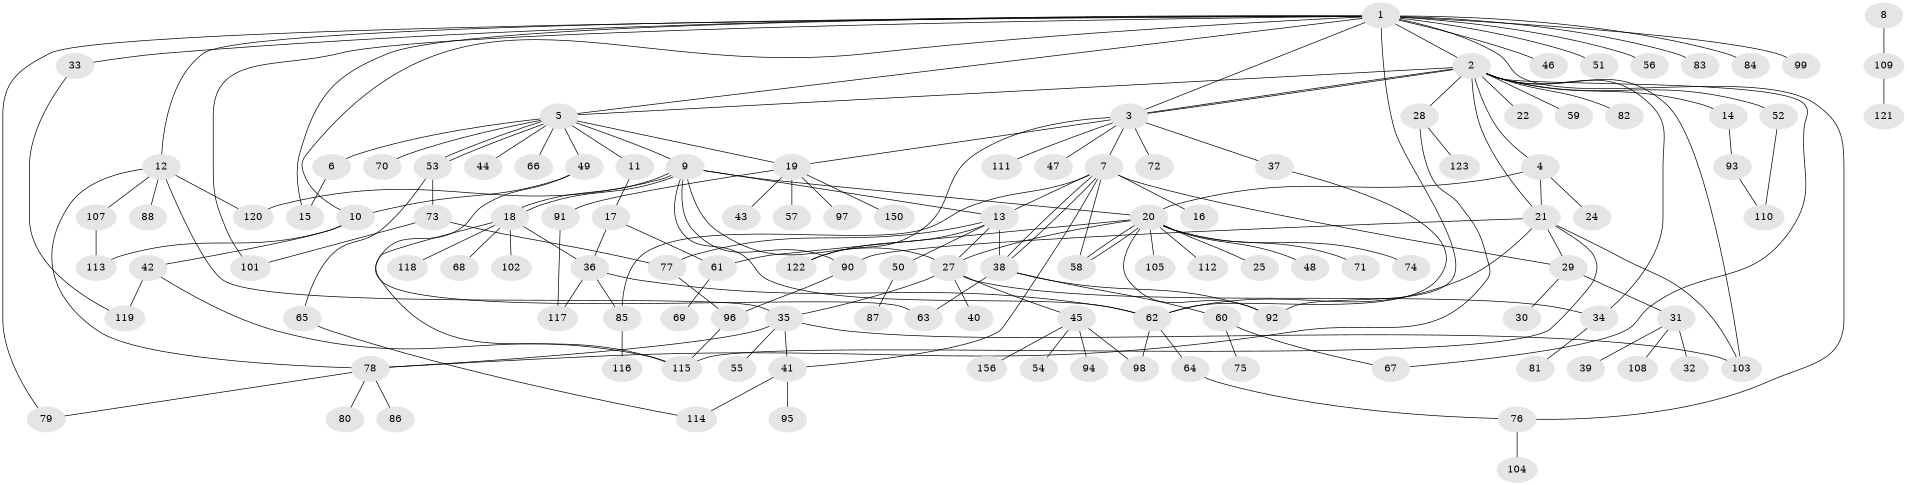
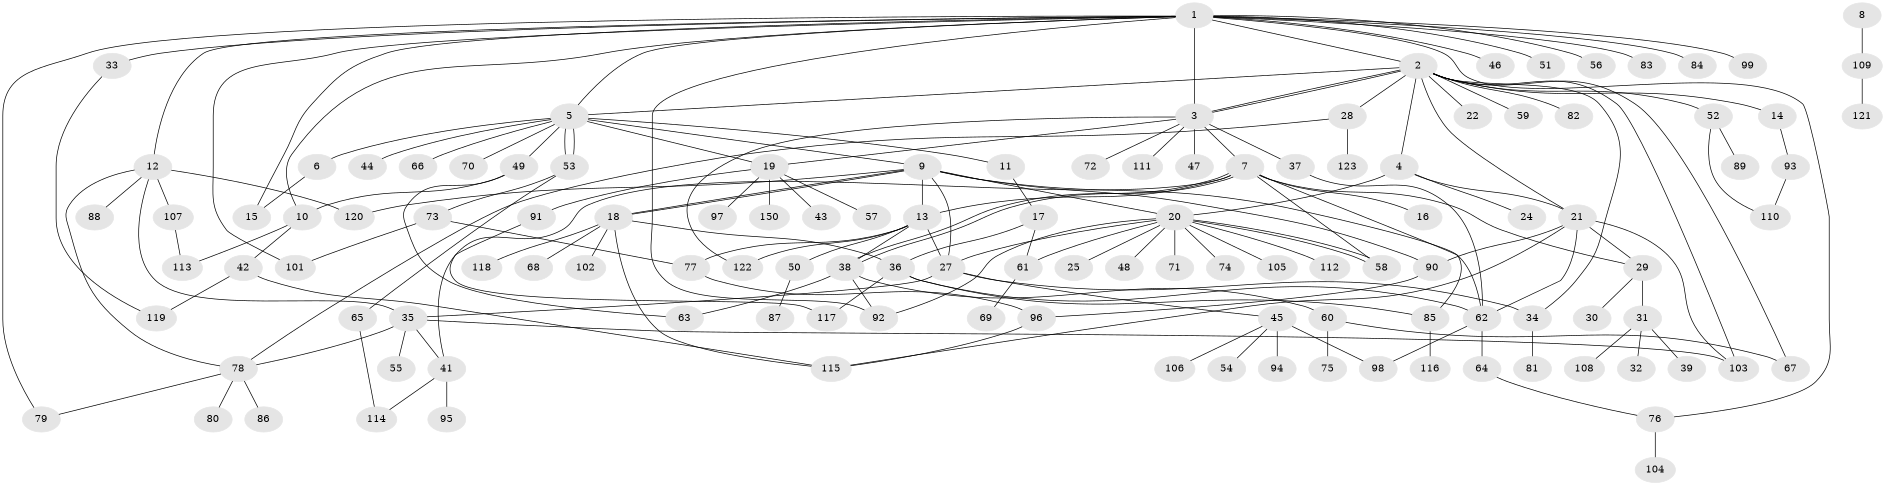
node "89": added
node "40": removed
node "156": label "156" -> "106"
